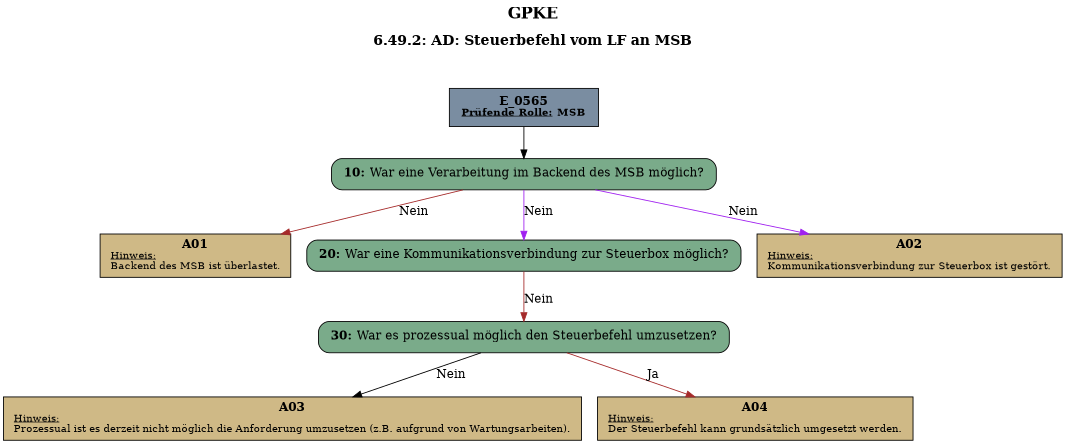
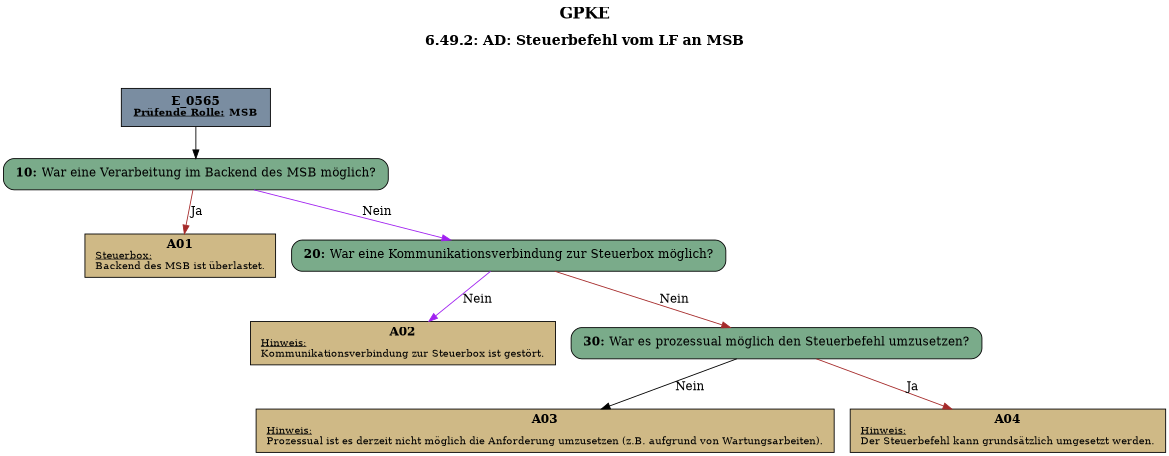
edge "10:" -> "A02": now "20:" -> "A02"
edge "10:" -> "A01": label "Nein" -> "Ja"
node "A01": text "Hinweis:" -> "Steuerbox:"
